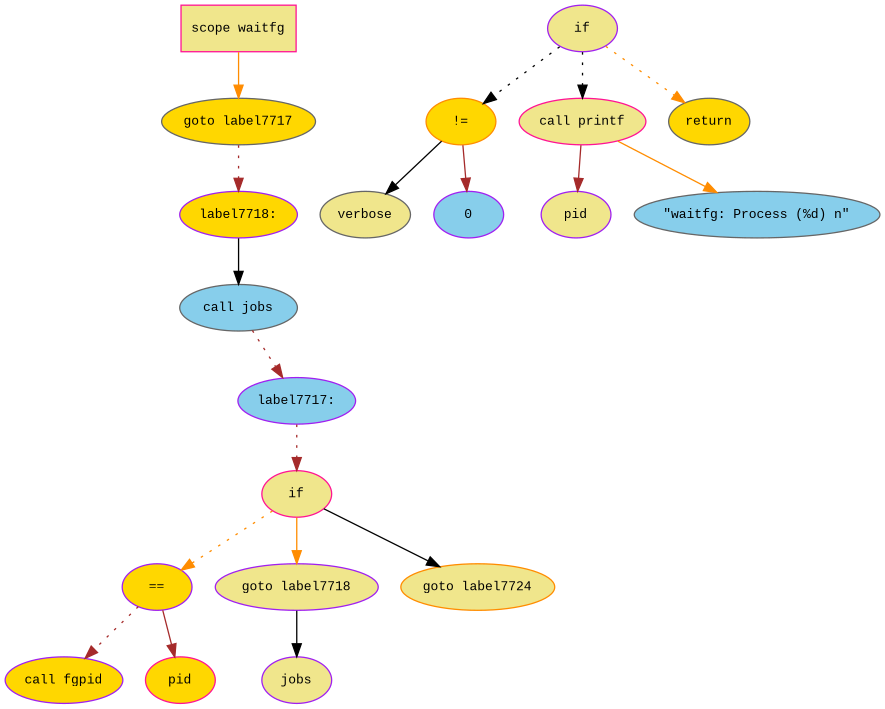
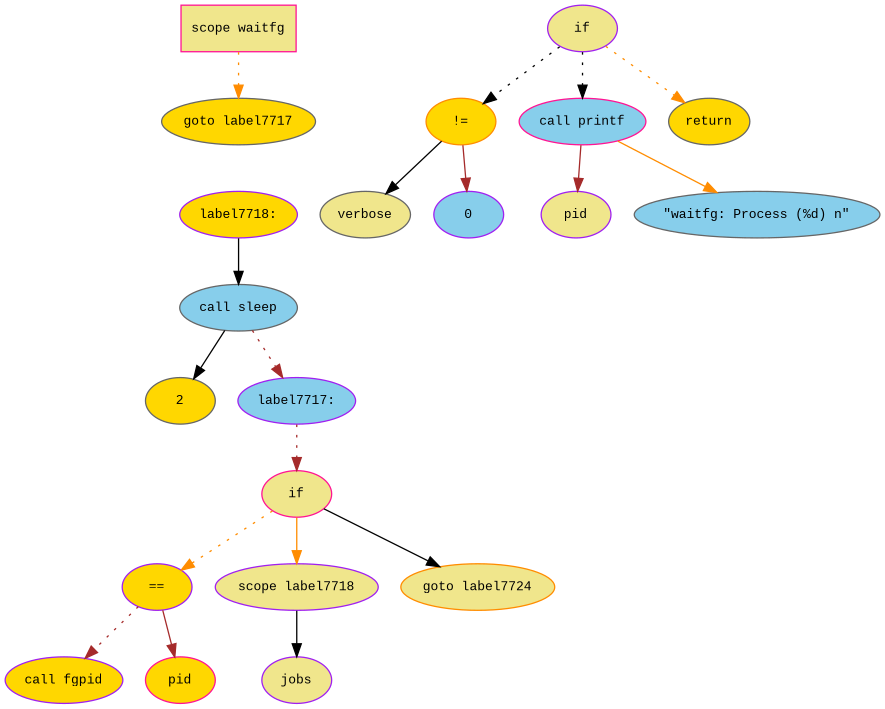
edge "scope waitfg" -> "goto label7717": style solid -> dotted
node "call printf": fillcolor khaki -> skyblue
edge "goto label7717" -> "label7718:": removed
node "call jobs": label "call jobs" -> "call sleep"
node "2": added
node "goto label7718": label "goto label7718" -> "scope label7718"
